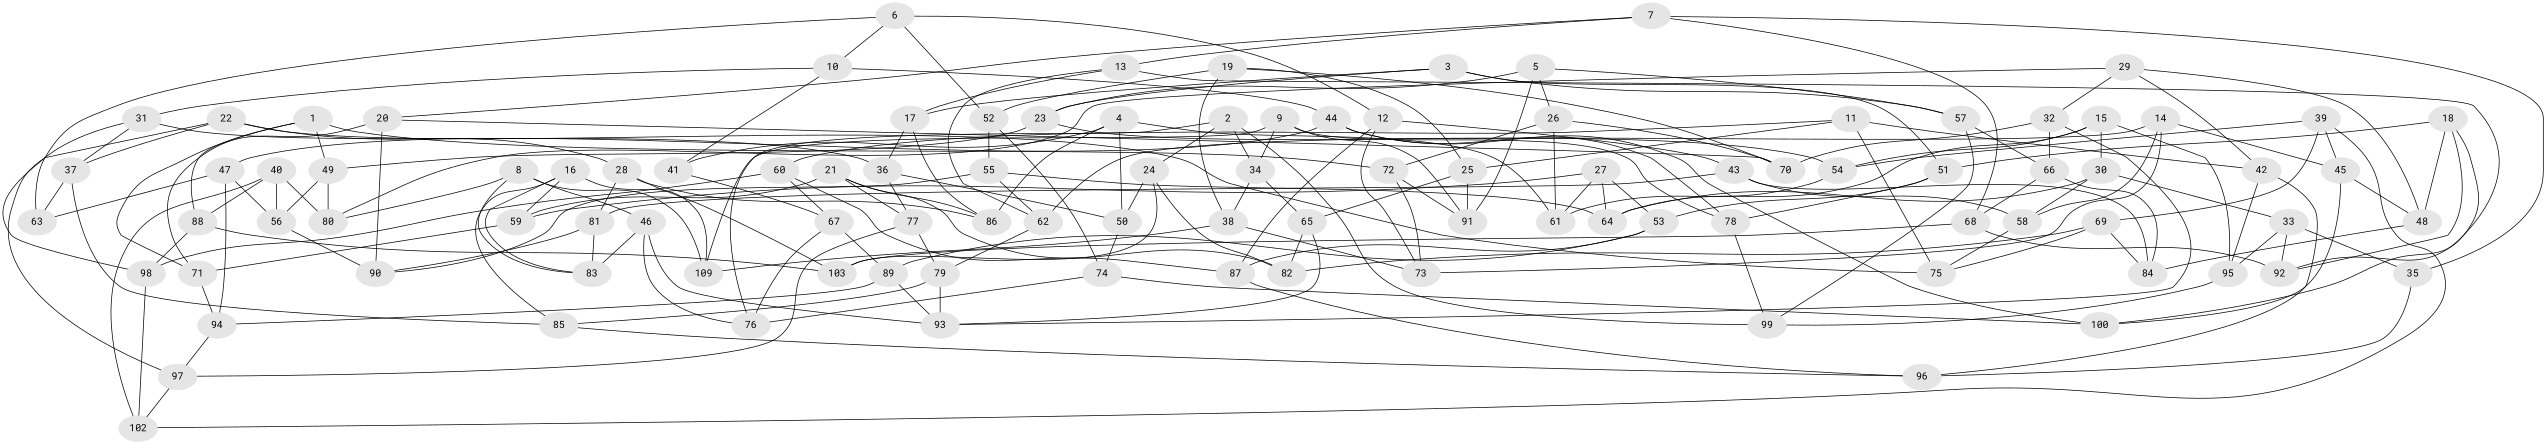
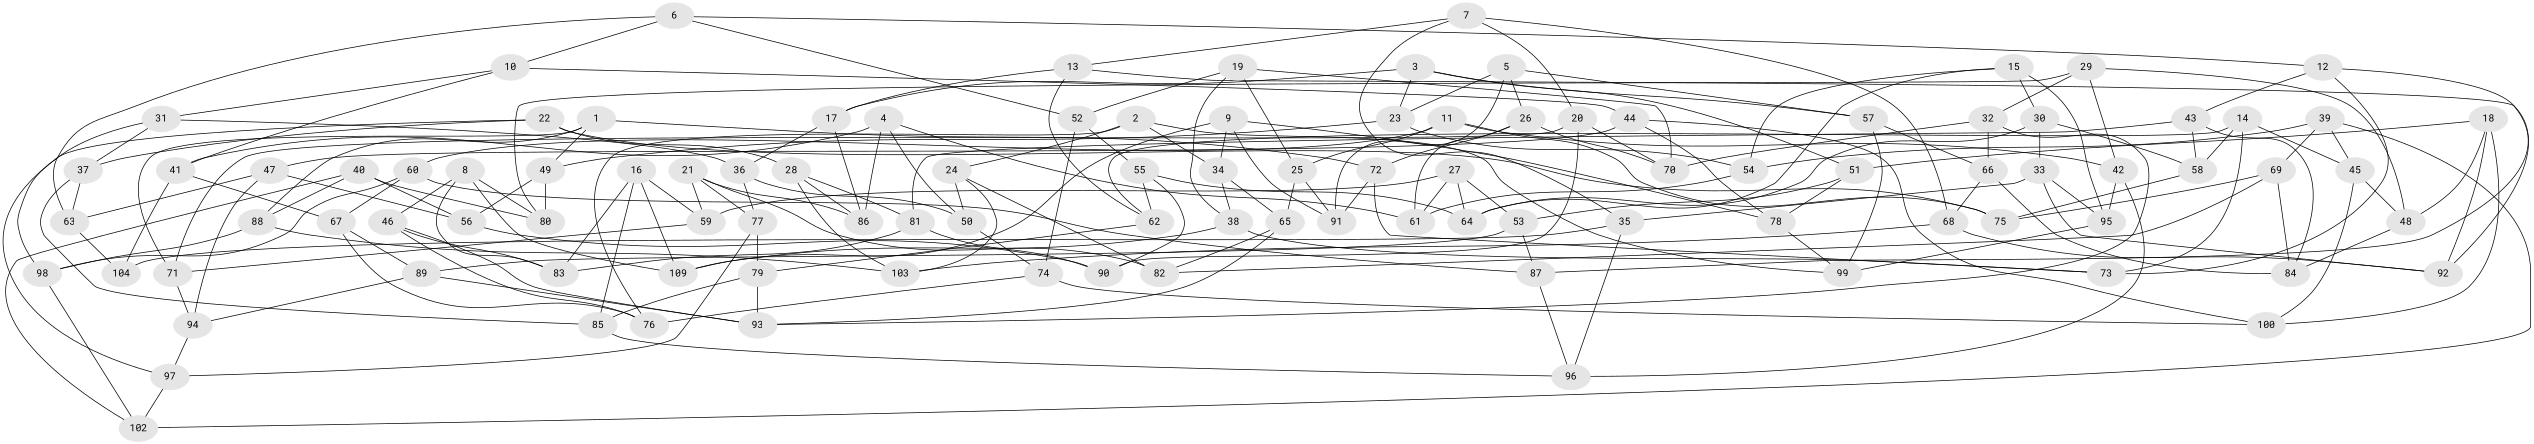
node "104": added
